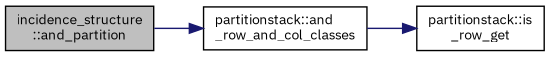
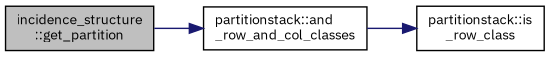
node "incidence_structure ::and_partition": label "incidence_structure ::and_partition" -> "incidence_structure ::get_partition"
node "partitionstack::is _row_get": label "partitionstack::is _row_get" -> "partitionstack::is _row_class"
